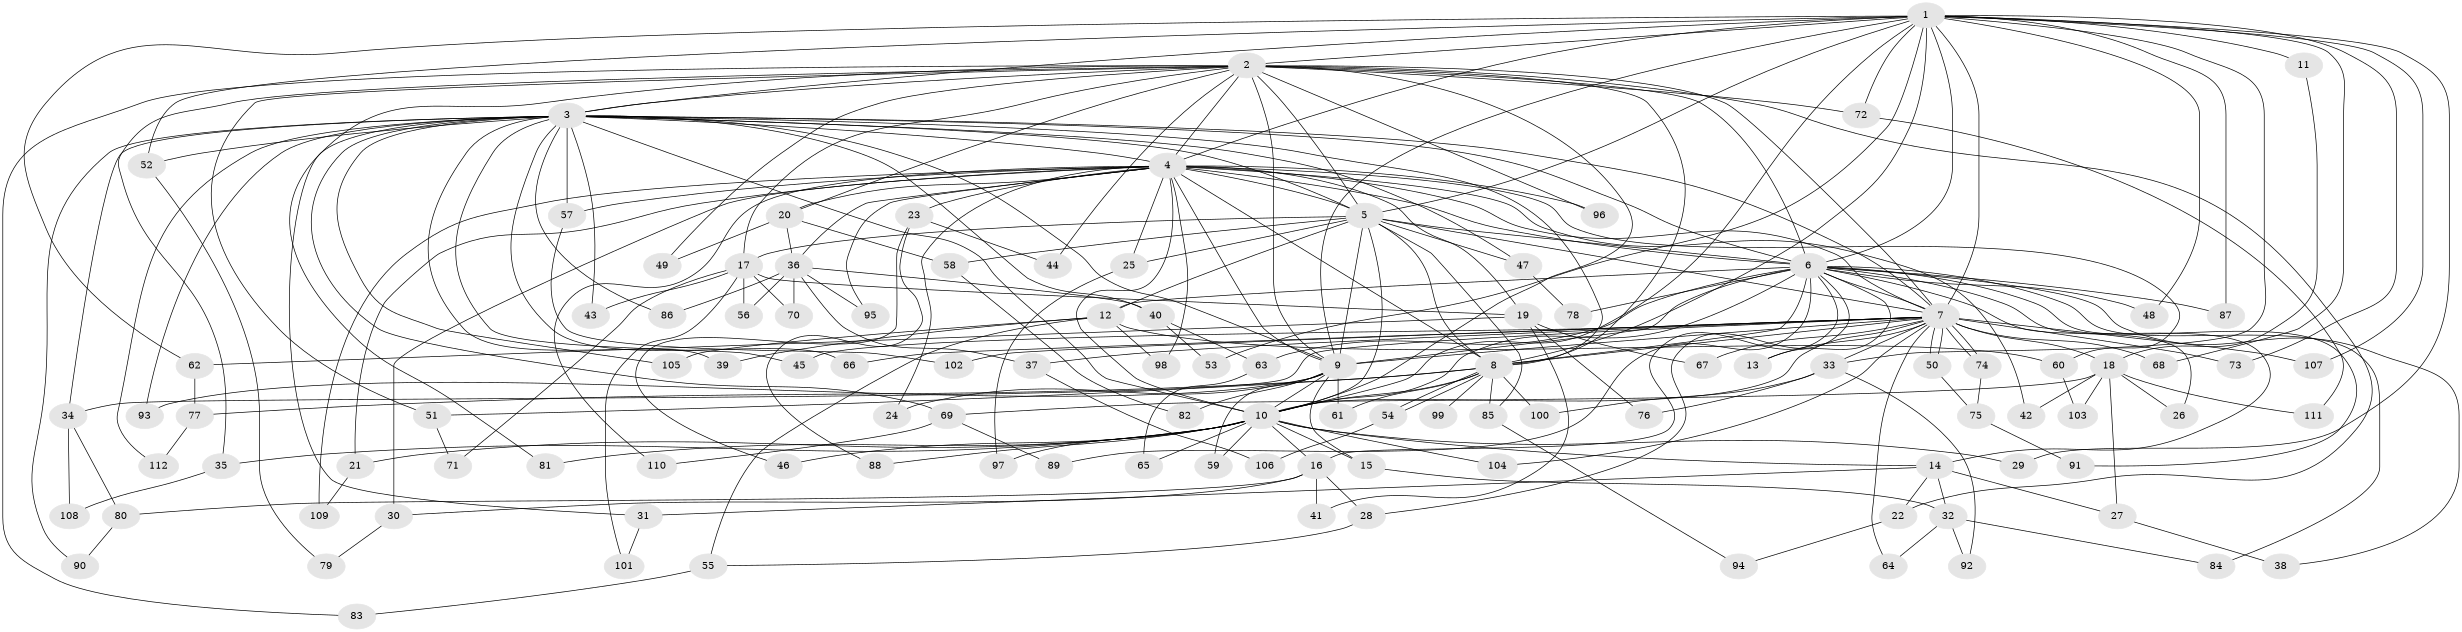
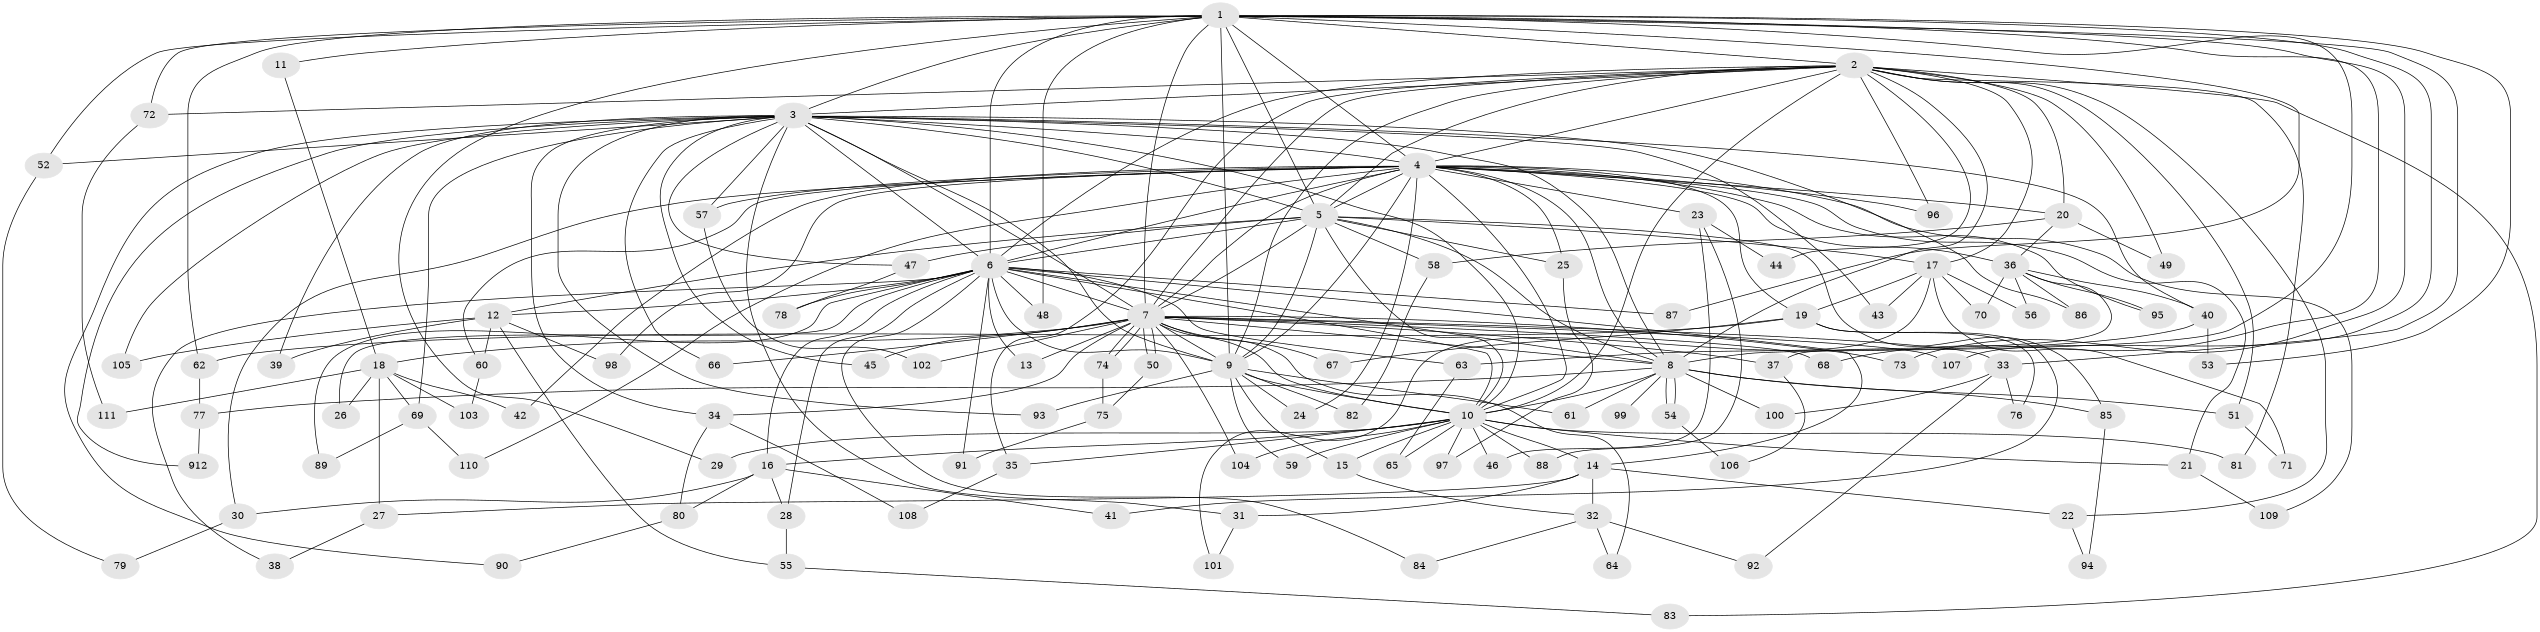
edge "1" -- "10": removed
node "112": label "112" -> "912"
